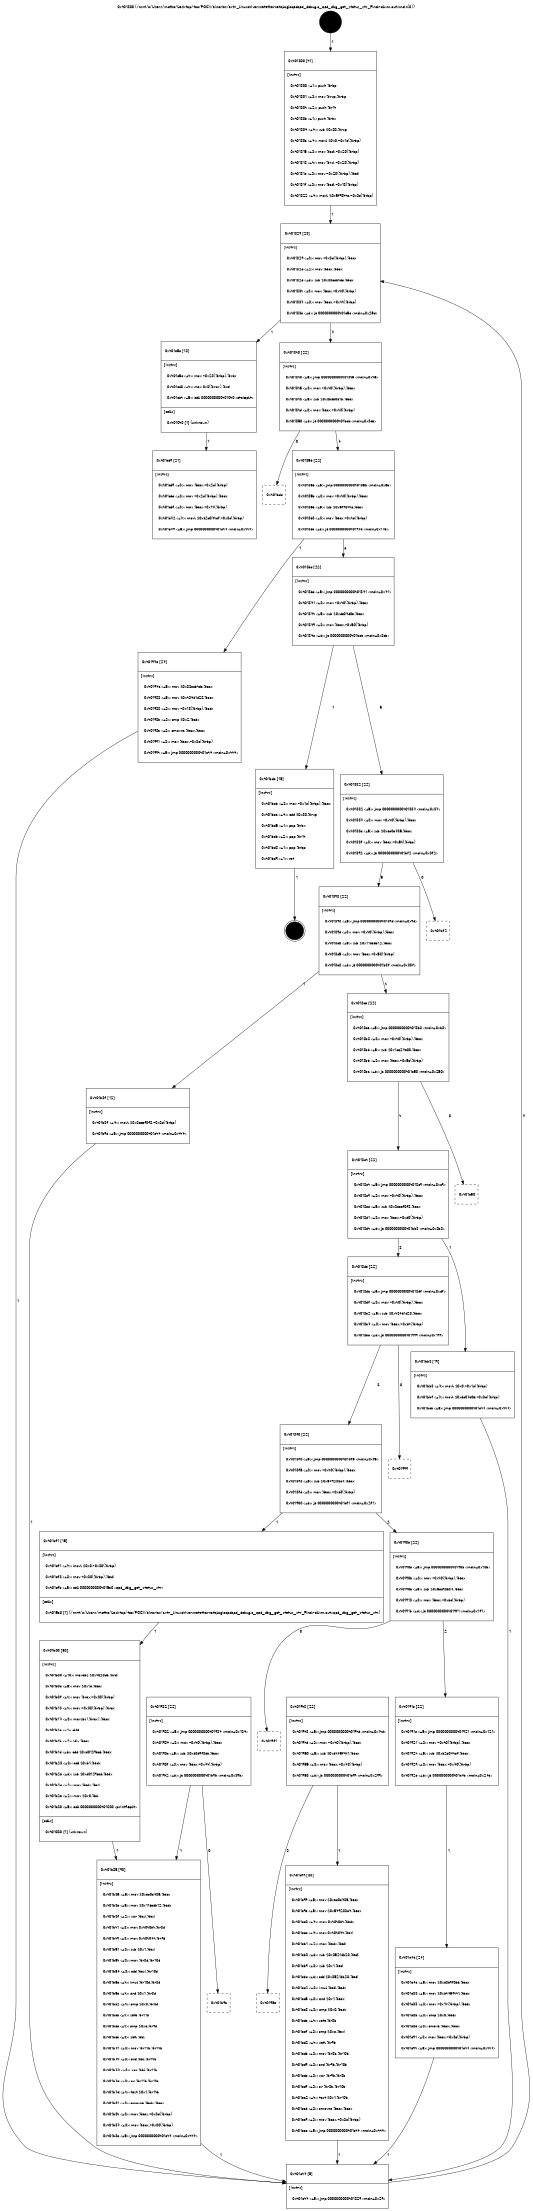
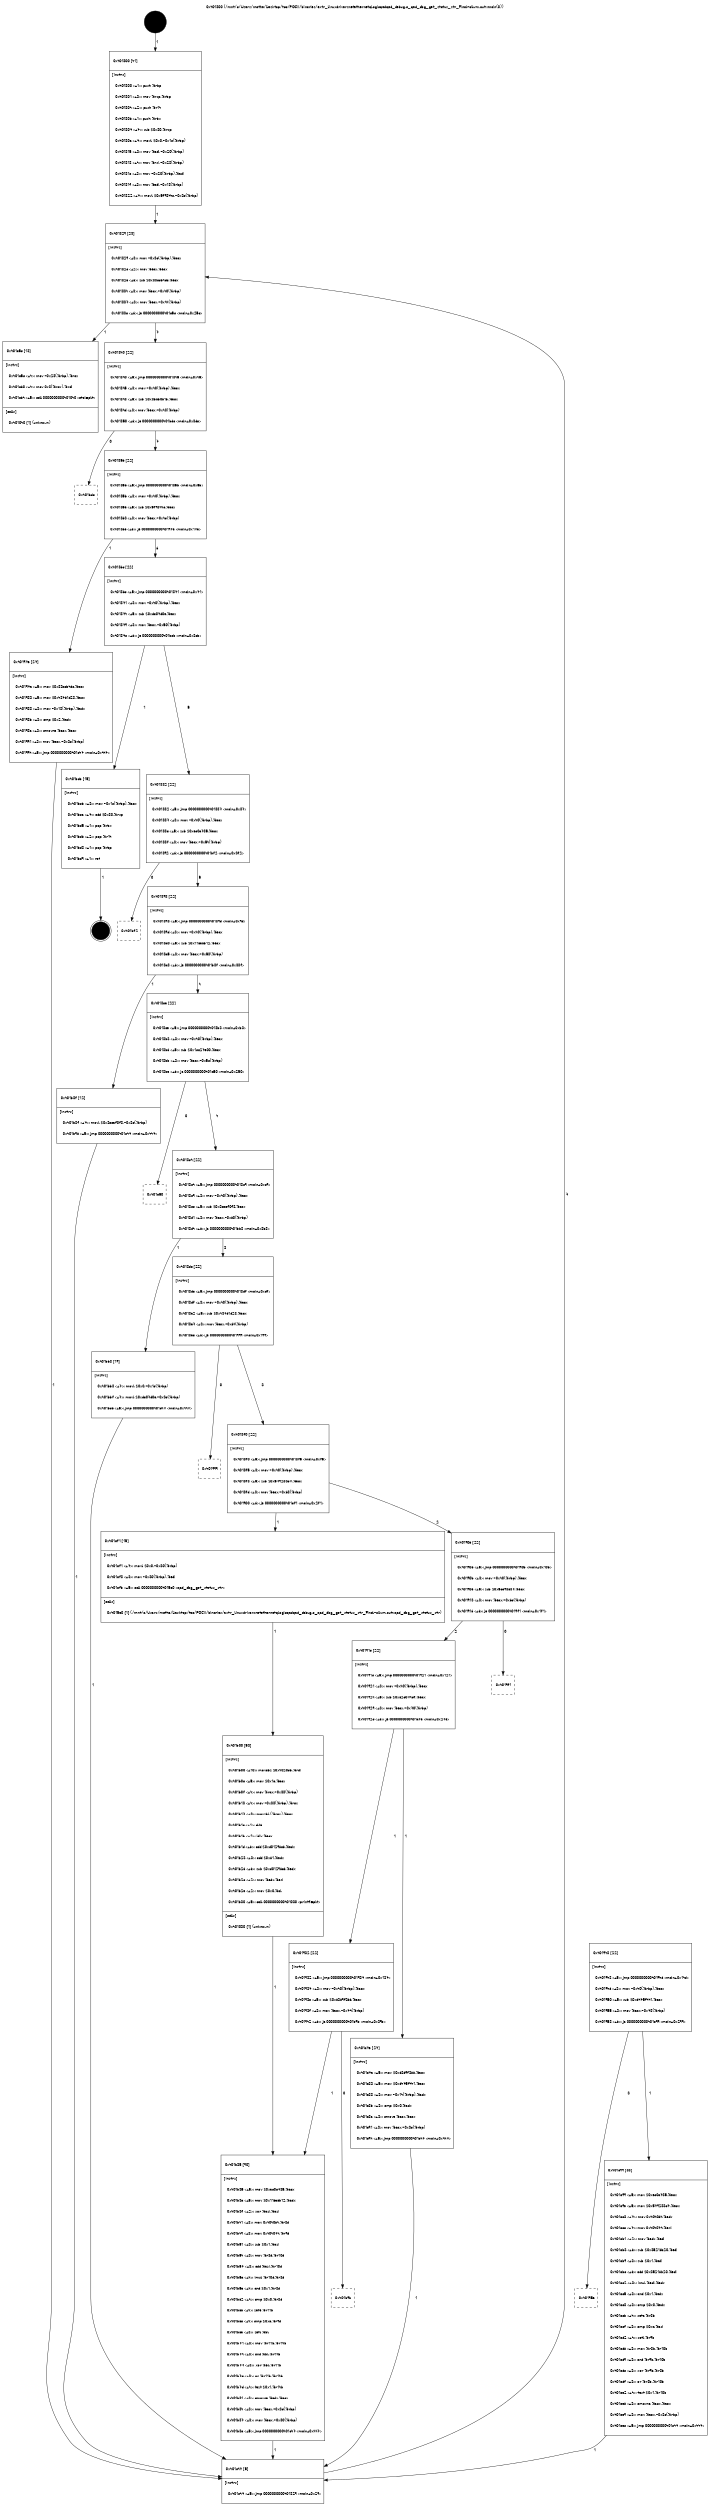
node "0x401a69 [21]": removed
edge "0x40191c [22]" -> "0x401932 [22]": added, label "1"
